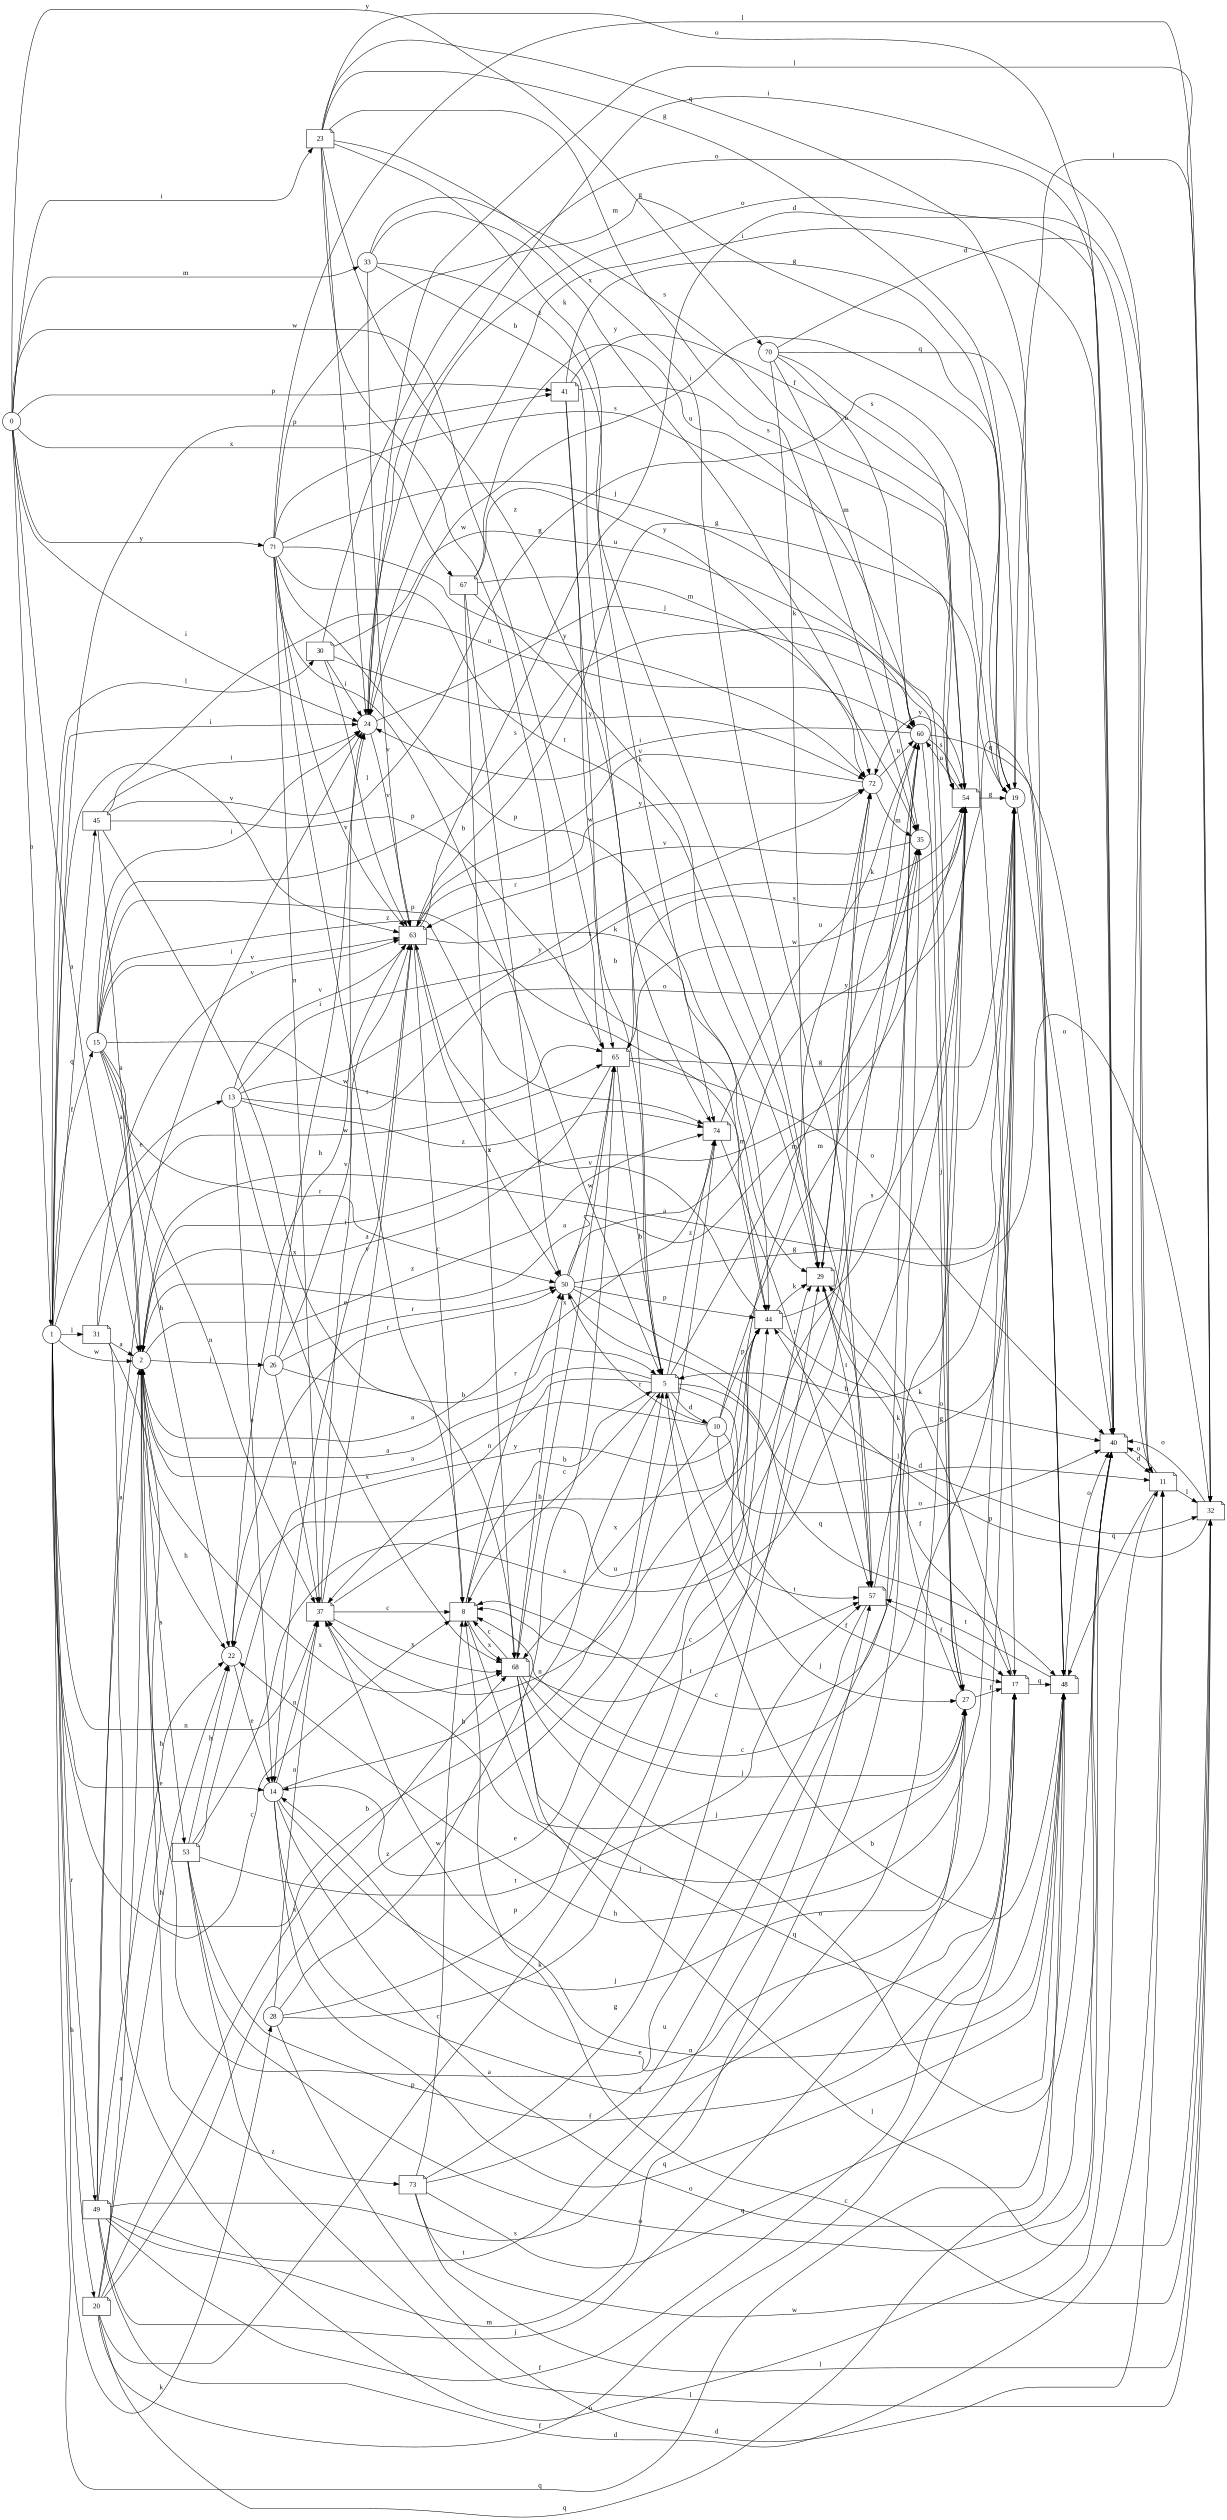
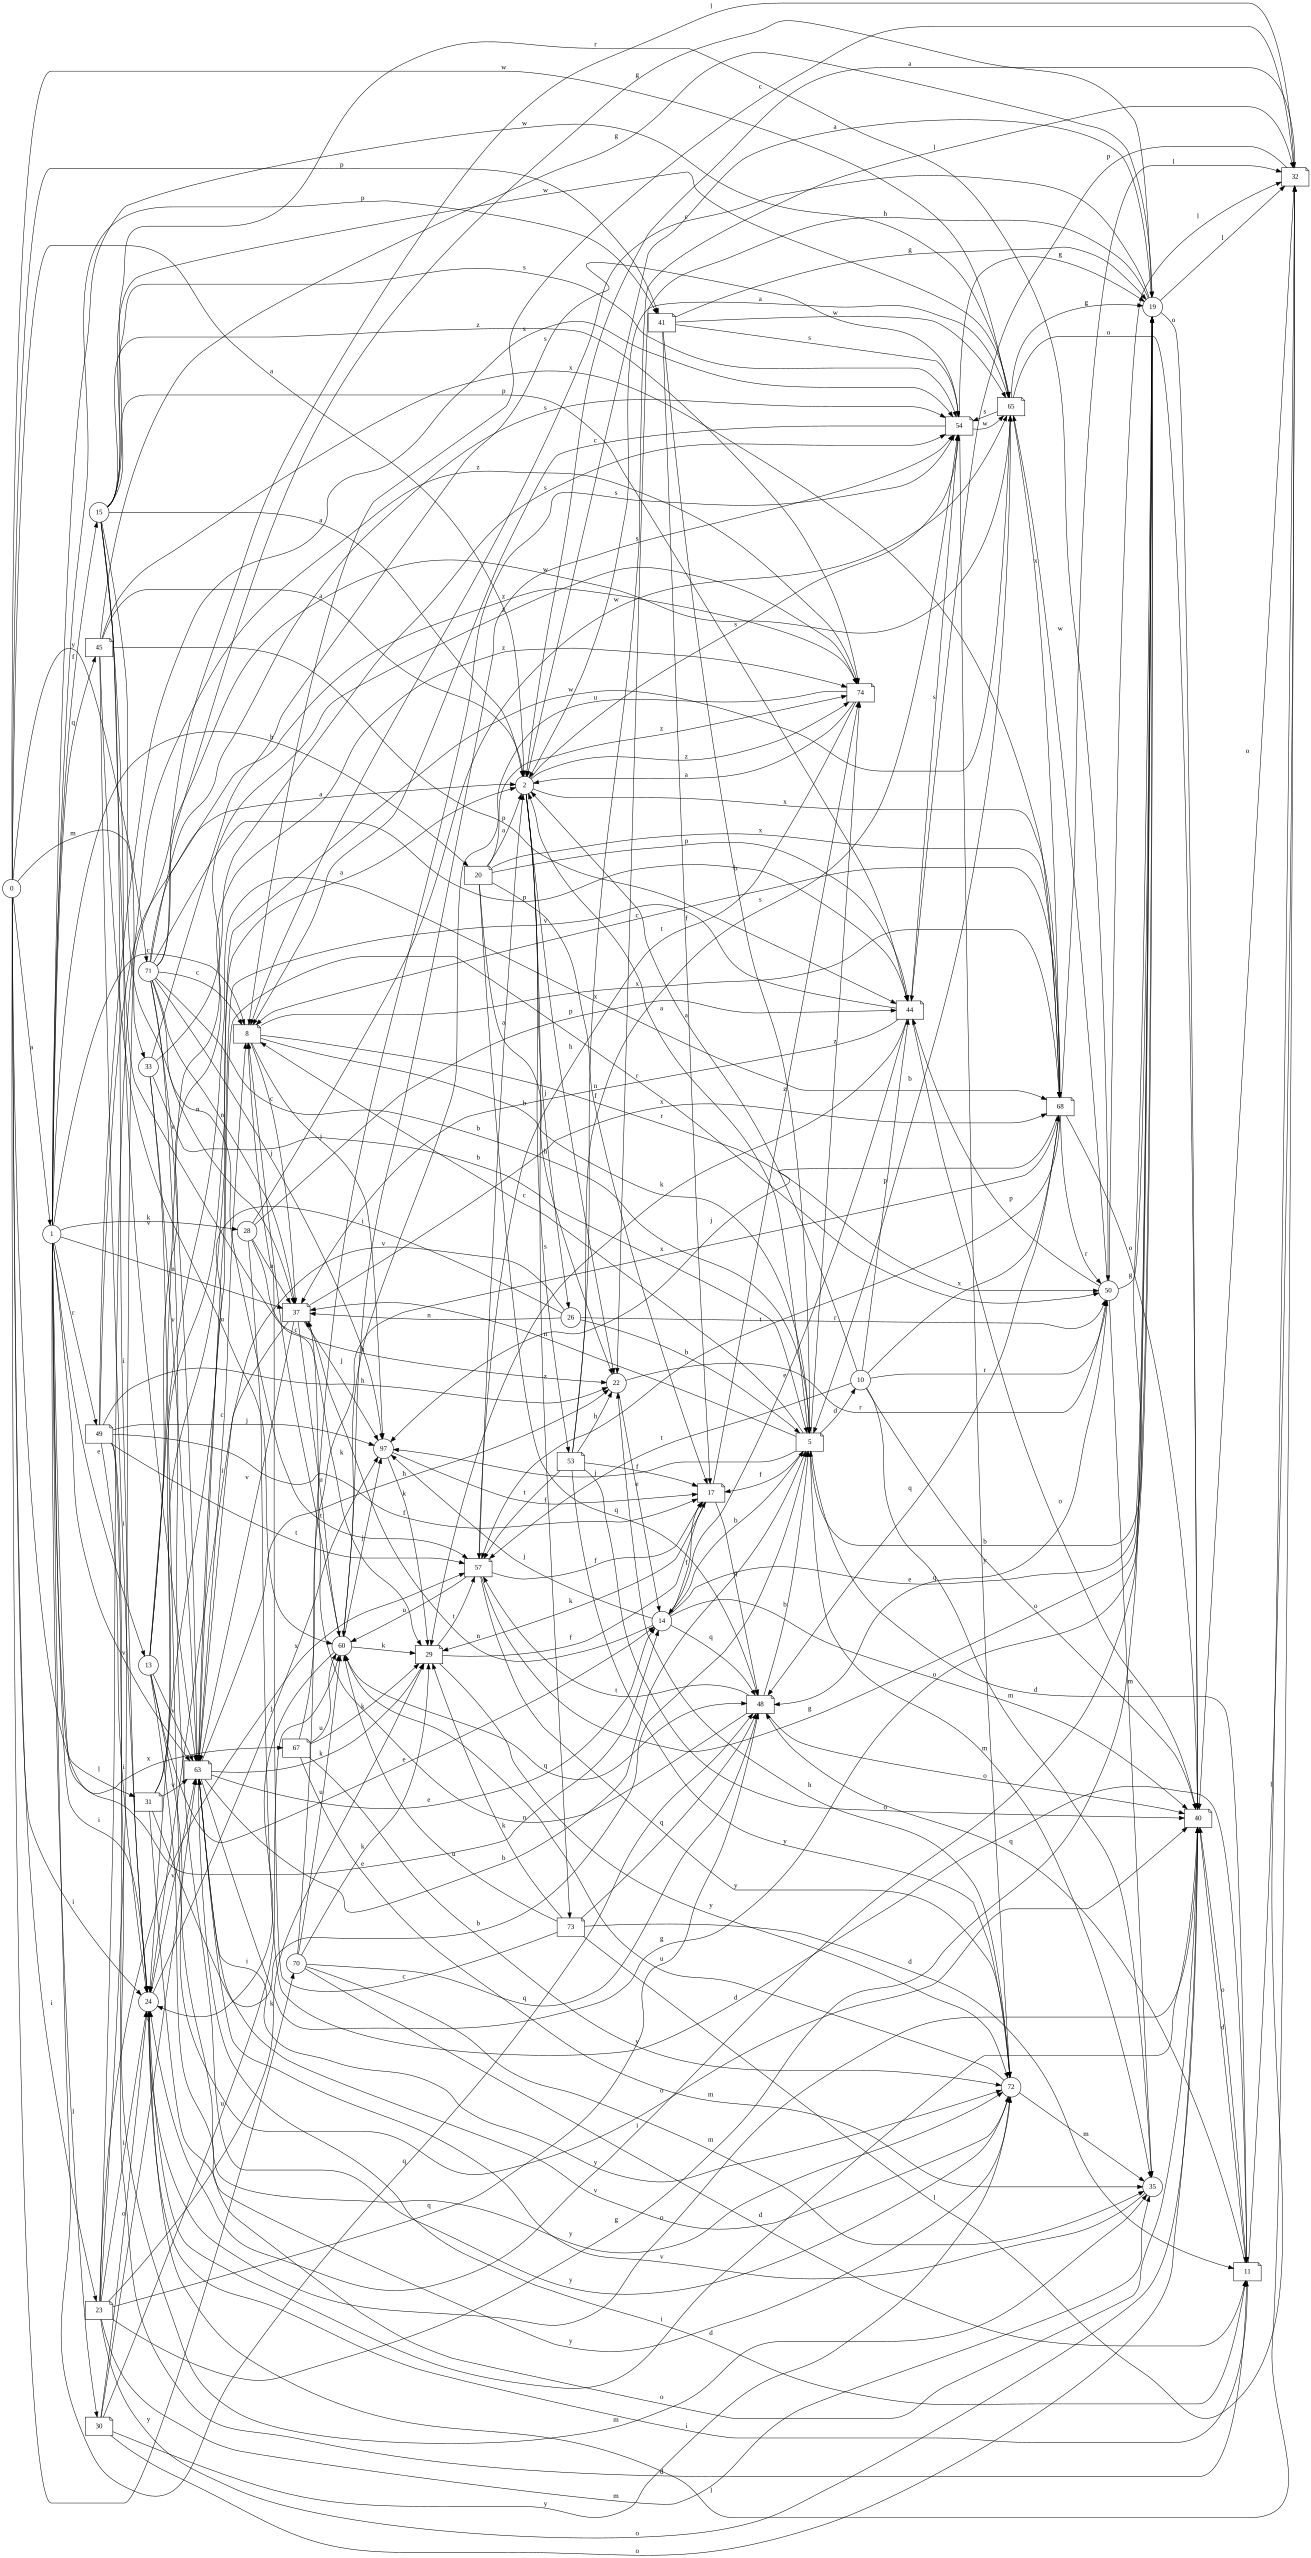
edge "71" -> "74": added, label "z"
edge "30" -> "24": label "i" -> "o"
edge "54" -> "60": now "57" -> "60"
edge "30" -> "63": label "l" -> "v"
edge "67" -> "50": removed, label "r"
edge "71" -> "8": label "t" -> "c"
edge "17" -> "74": added, label "z"
edge "1" -> "2": now "1" -> "65"
edge "37" -> "8": reversed
node "27": label "27" -> "97"
edge "19" -> "14": reversed
edge "63" -> "5": added, label "b"
edge "57" -> "72": added, label "y"
edge "73" -> "29": label "g" -> "k"
edge "73" -> "11": label "w" -> "d"
